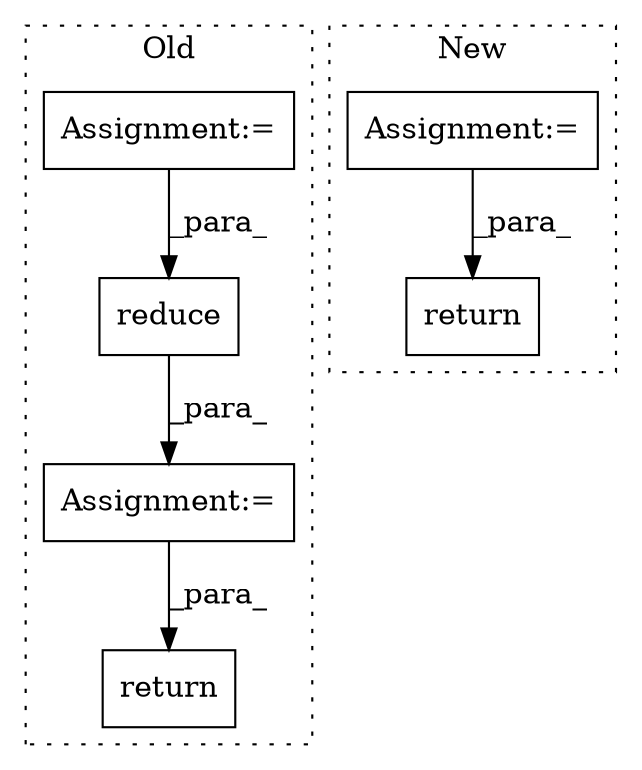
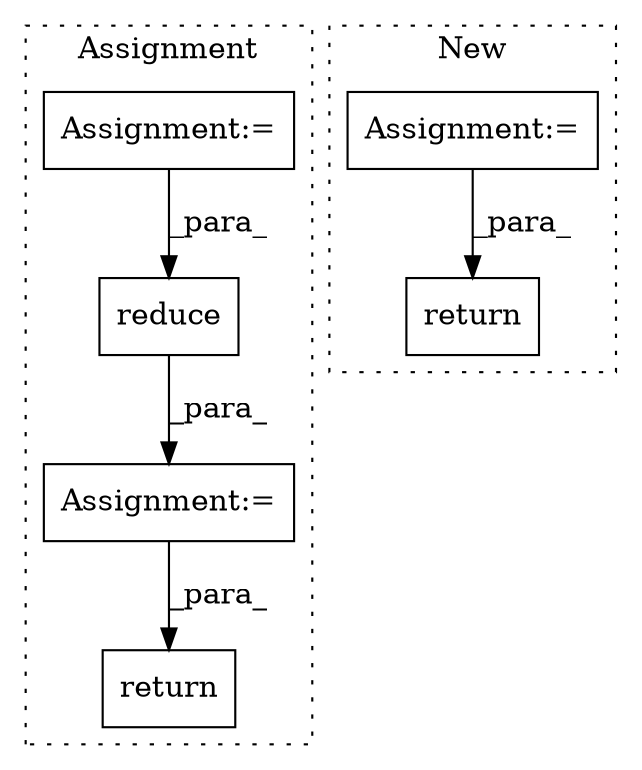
cluster "Old": label "Old" -> "Assignment"
